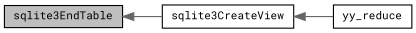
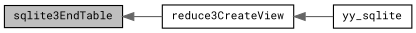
node "sqlite3CreateView": label "sqlite3CreateView" -> "reduce3CreateView"
node "yy_reduce": label "yy_reduce" -> "yy_sqlite"
